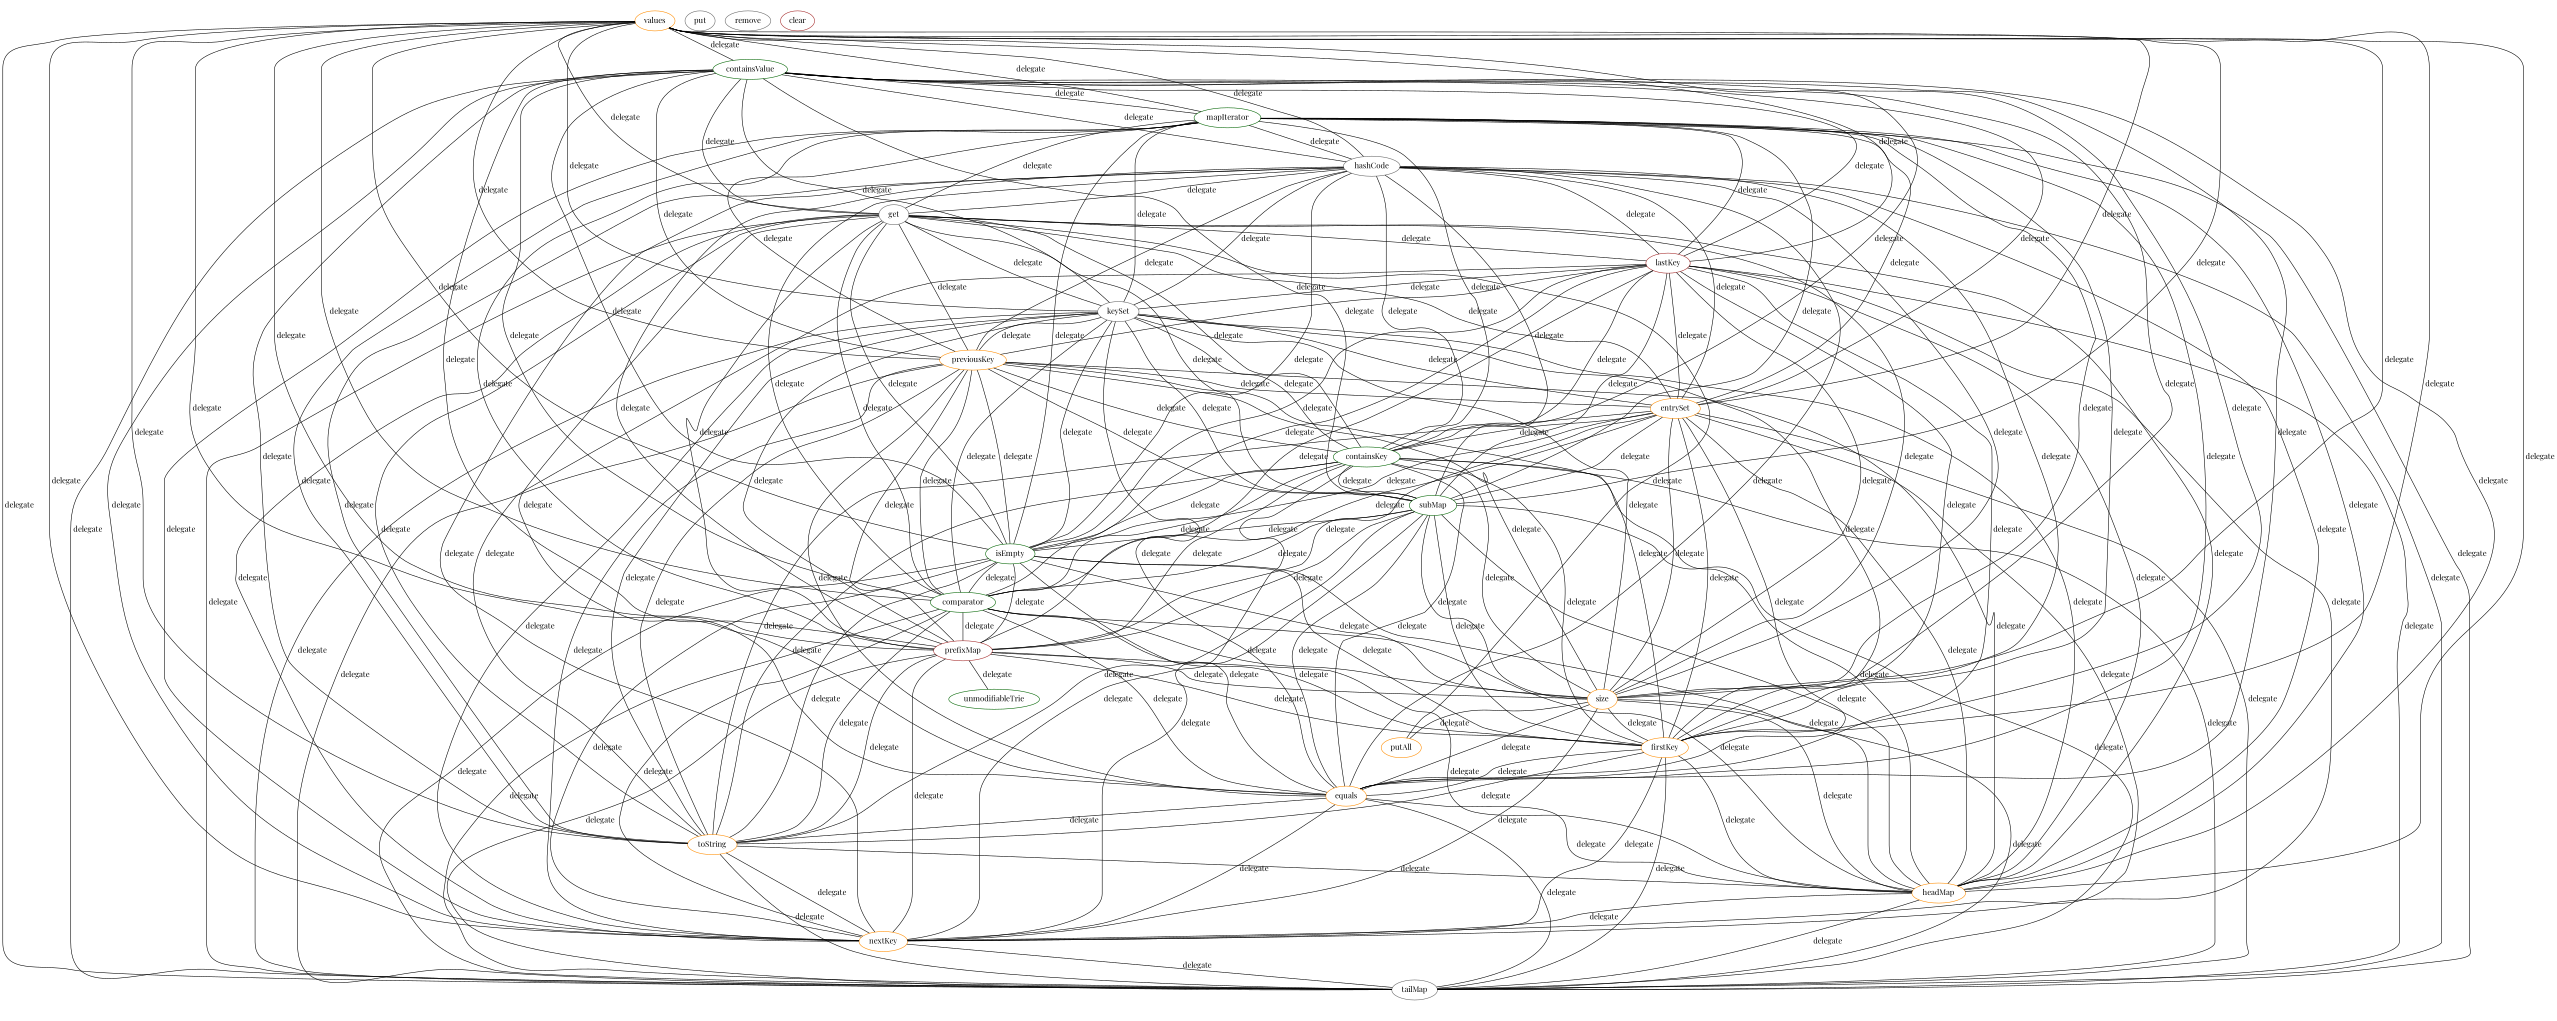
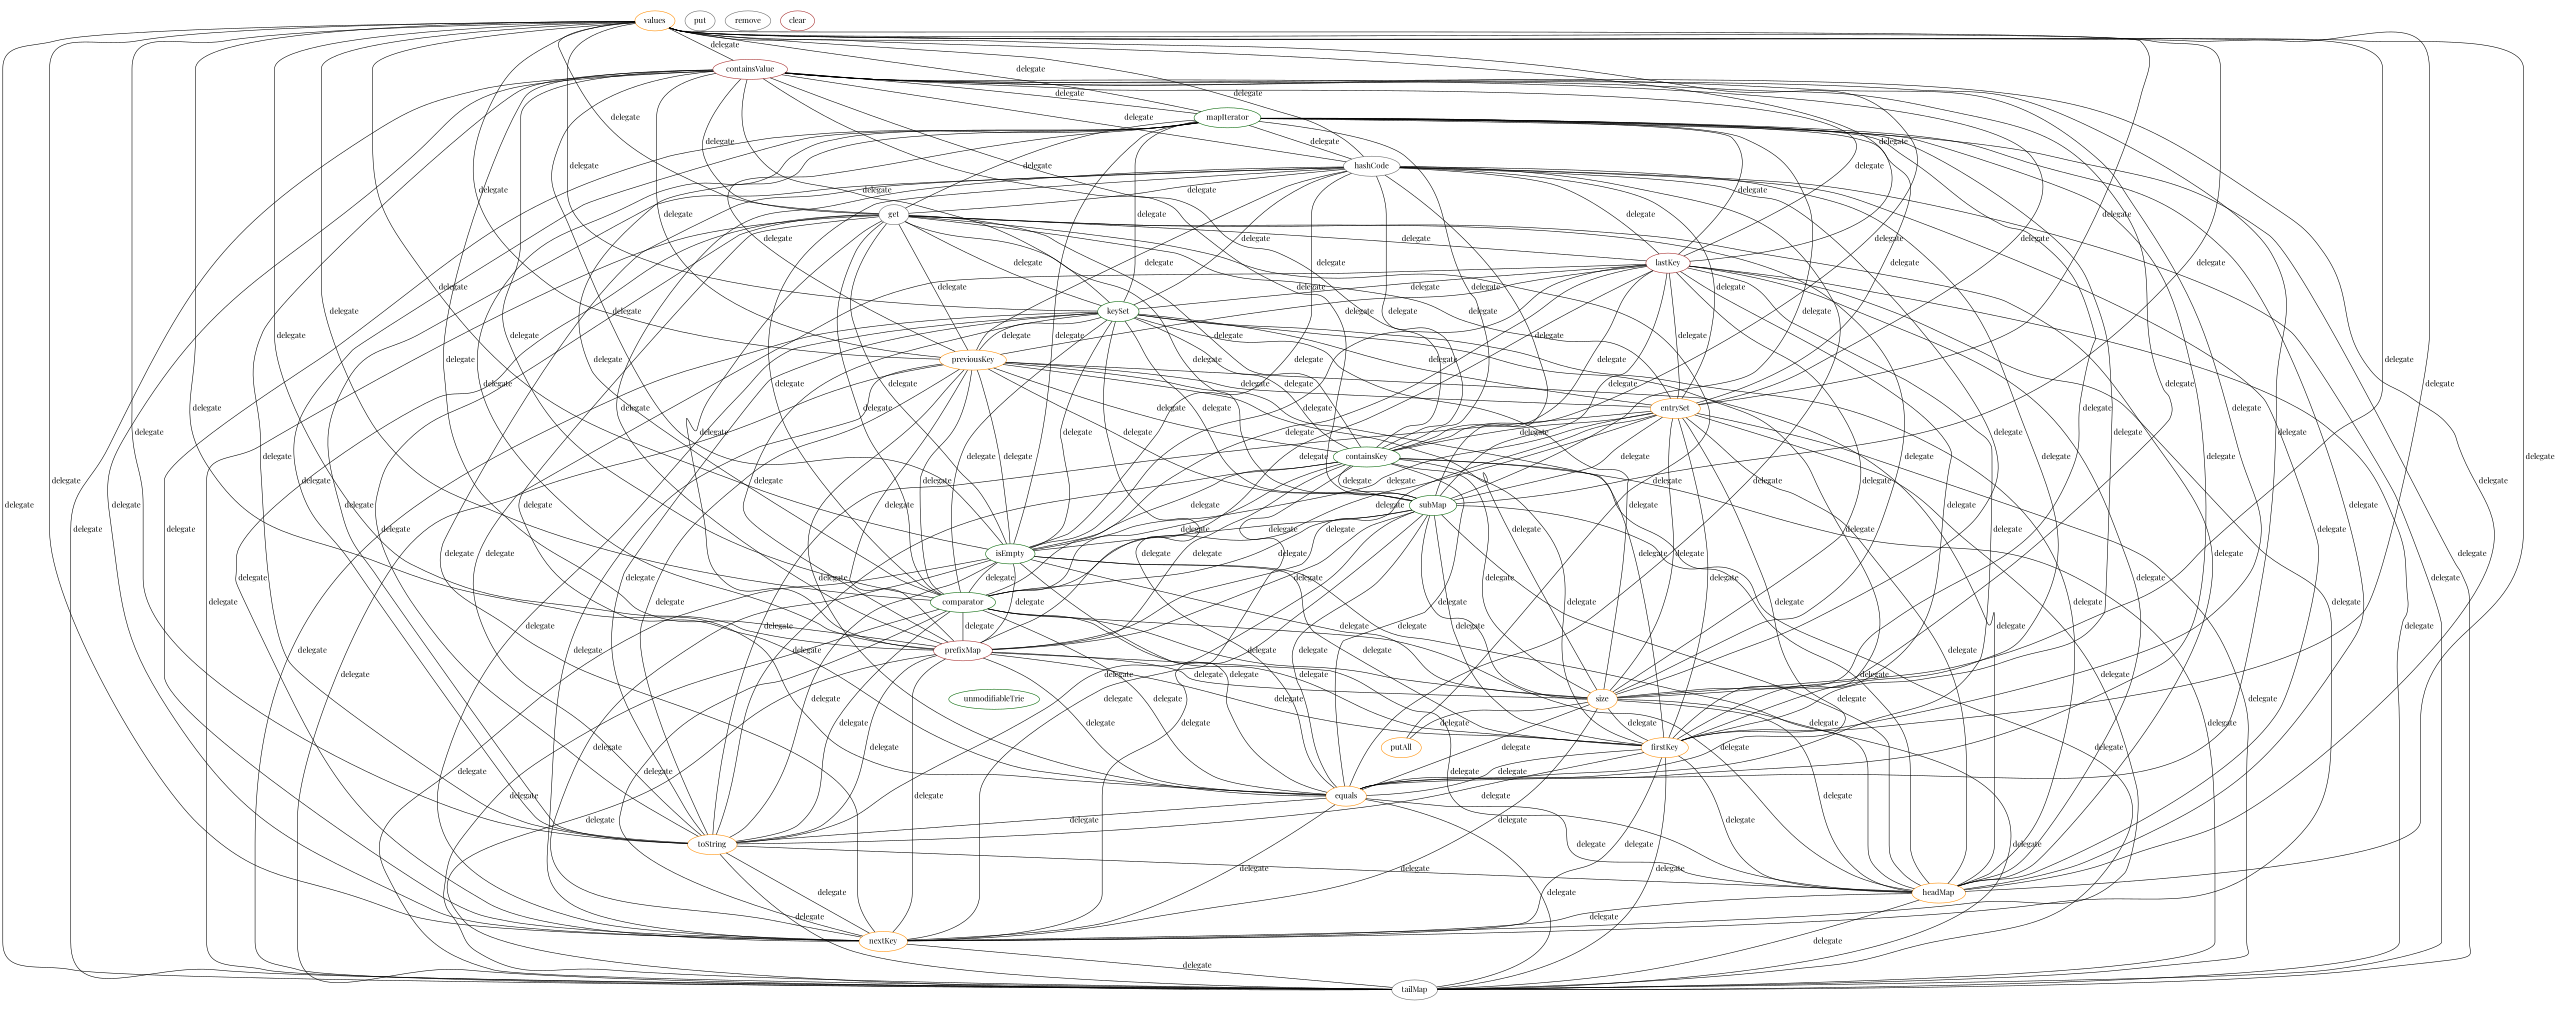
node "containsValue": color darkgreen -> brown
edge "containsValue" -- "containsKey": added, label "delegate"
edge "mapIterator" -- "comparator": added, label "delegate"
node "keySet": color gray40 -> darkgreen
edge "prefixMap" -- "unmodifiableTrie": now "prefixMap" -- "equals"
